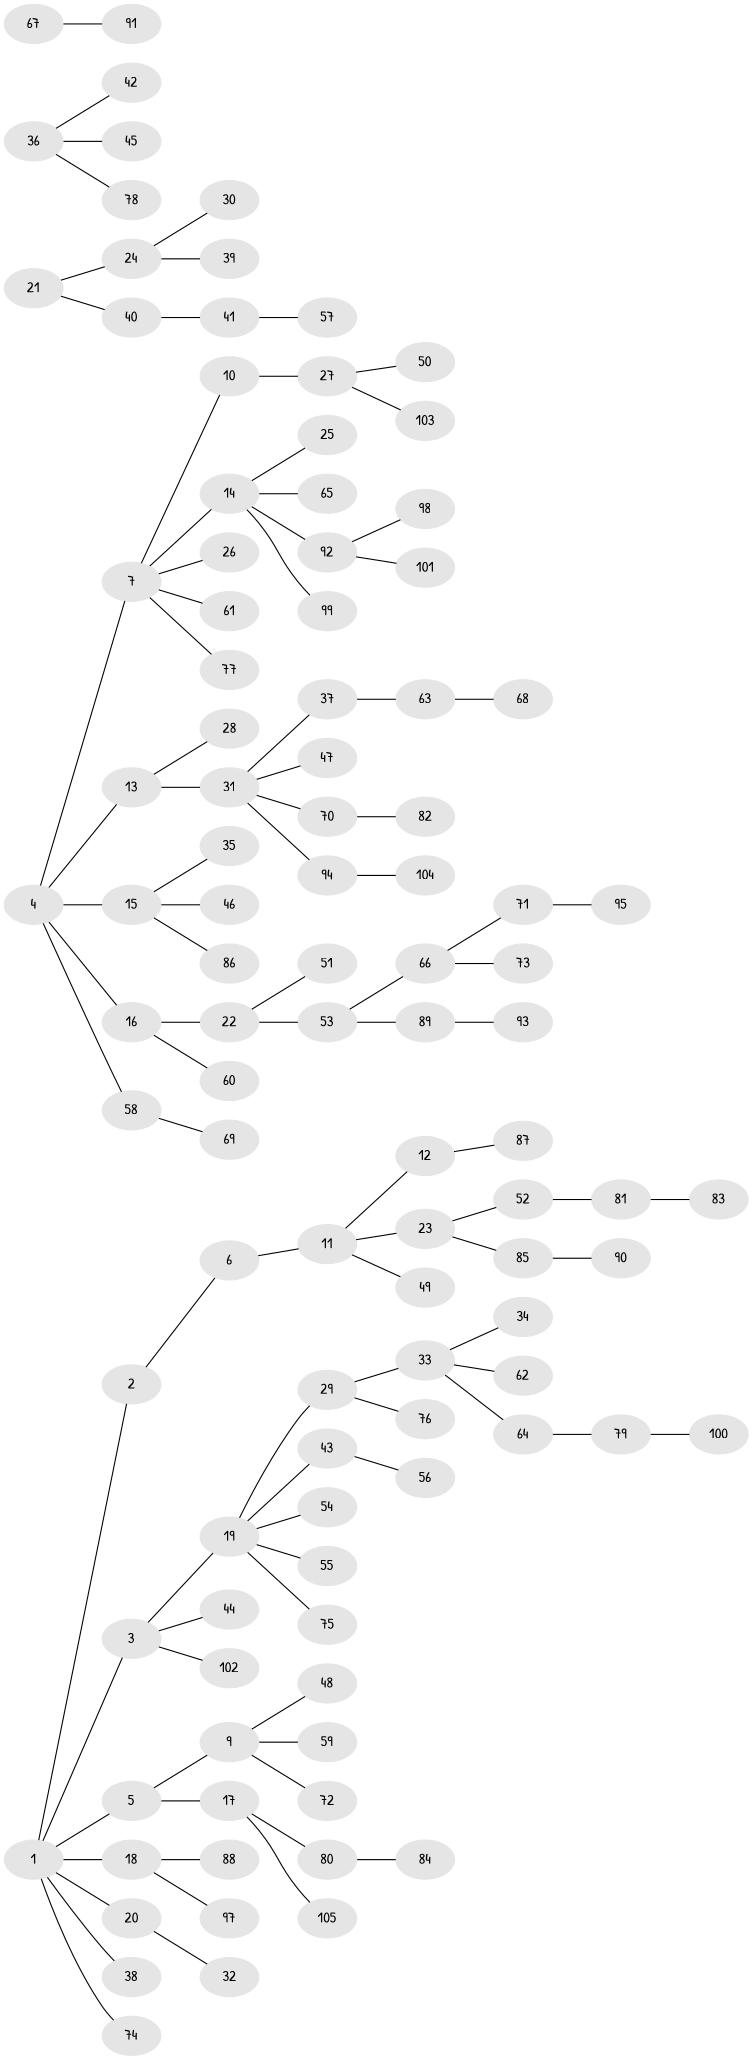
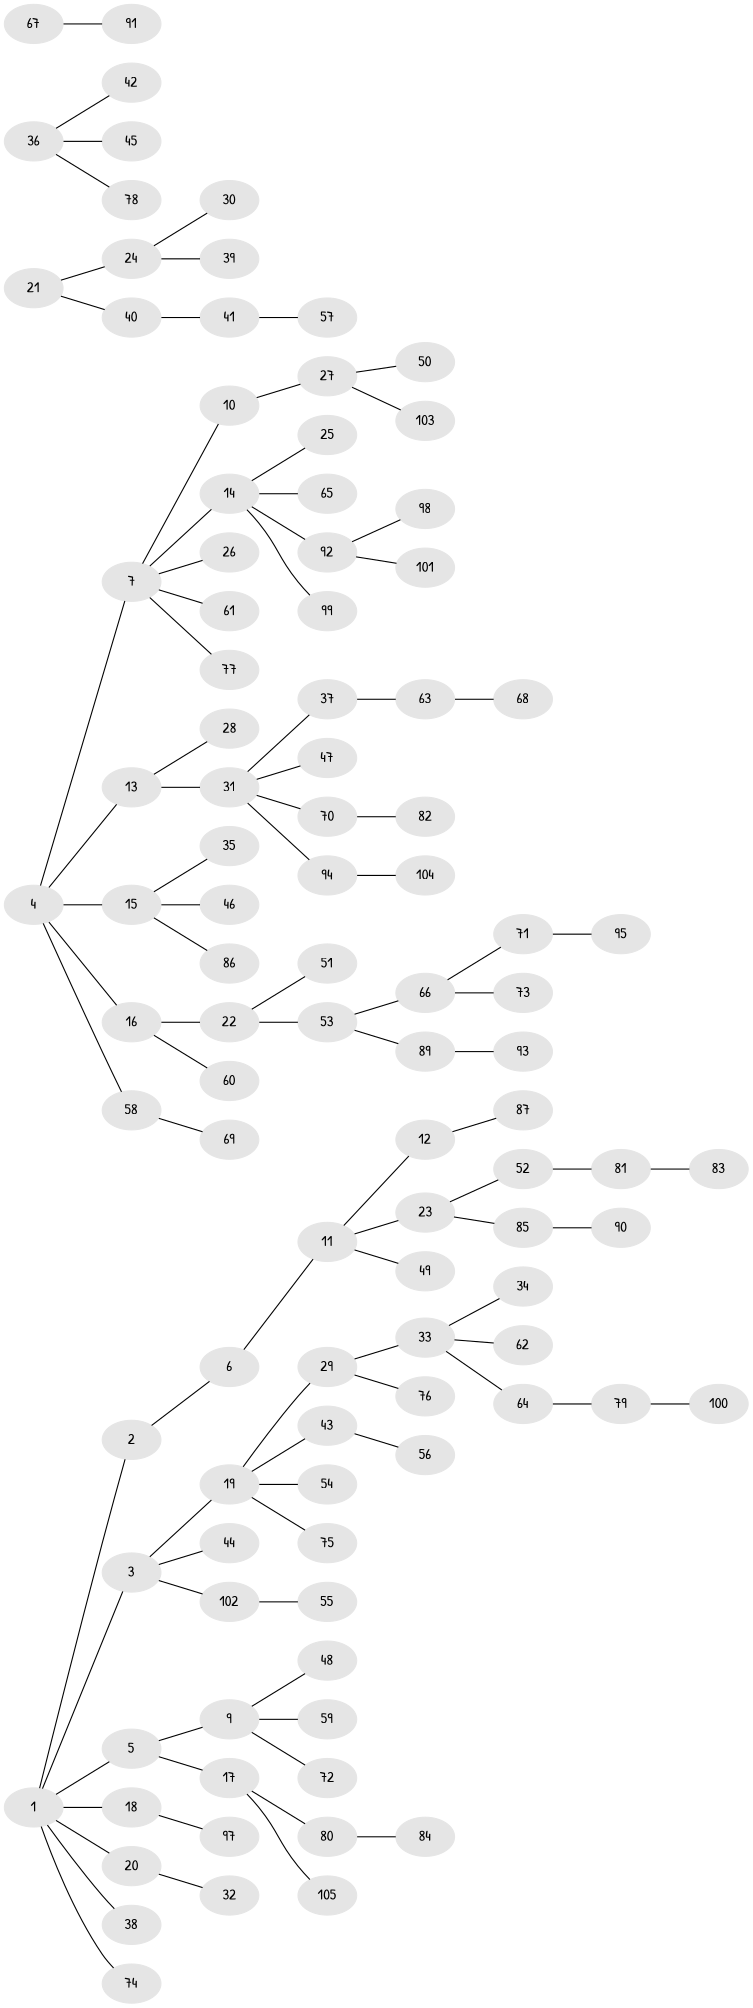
edge "19" -- "55": now "102" -- "55"
node "88": removed
